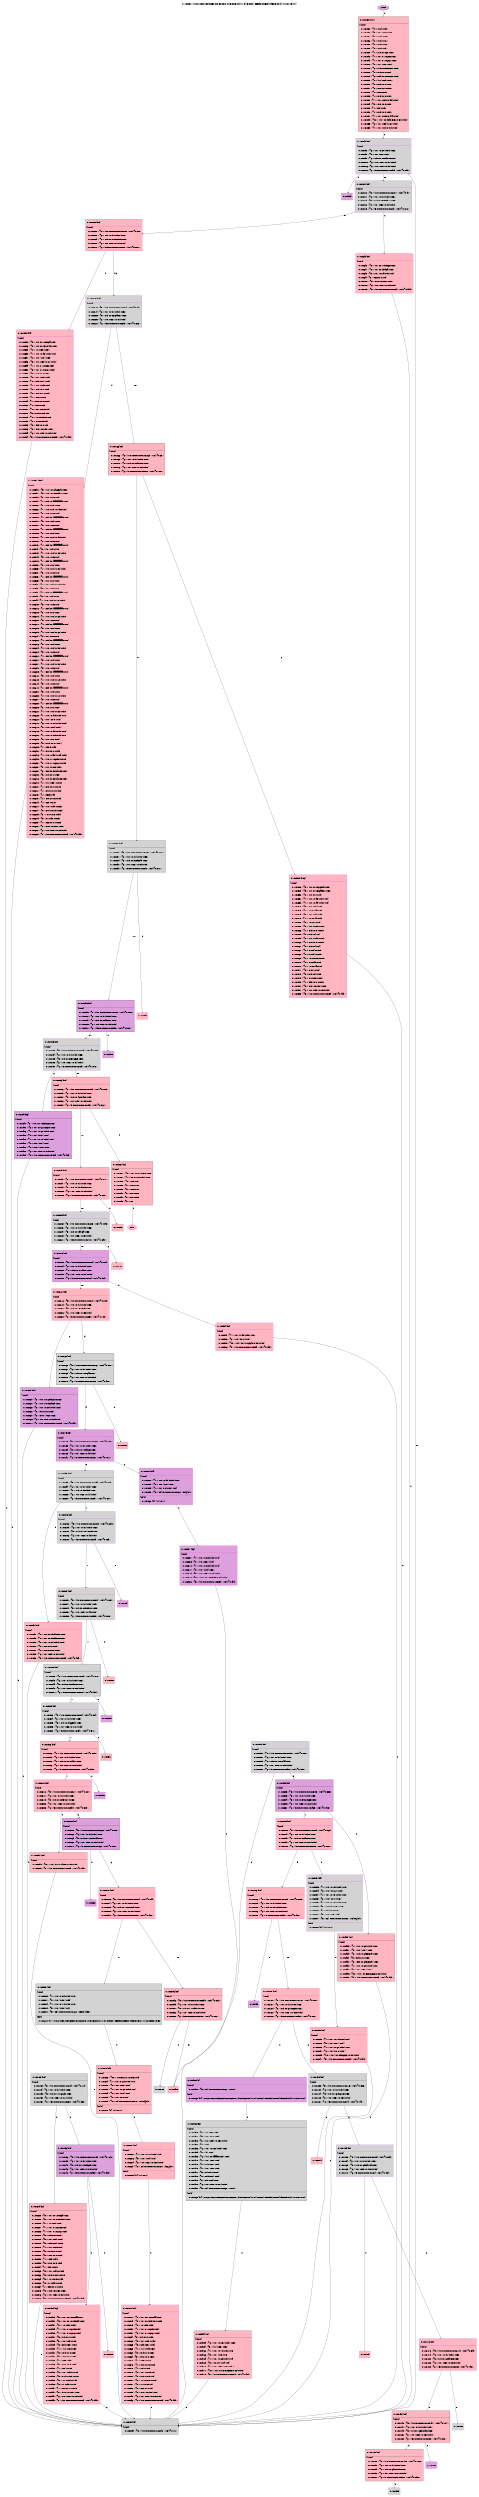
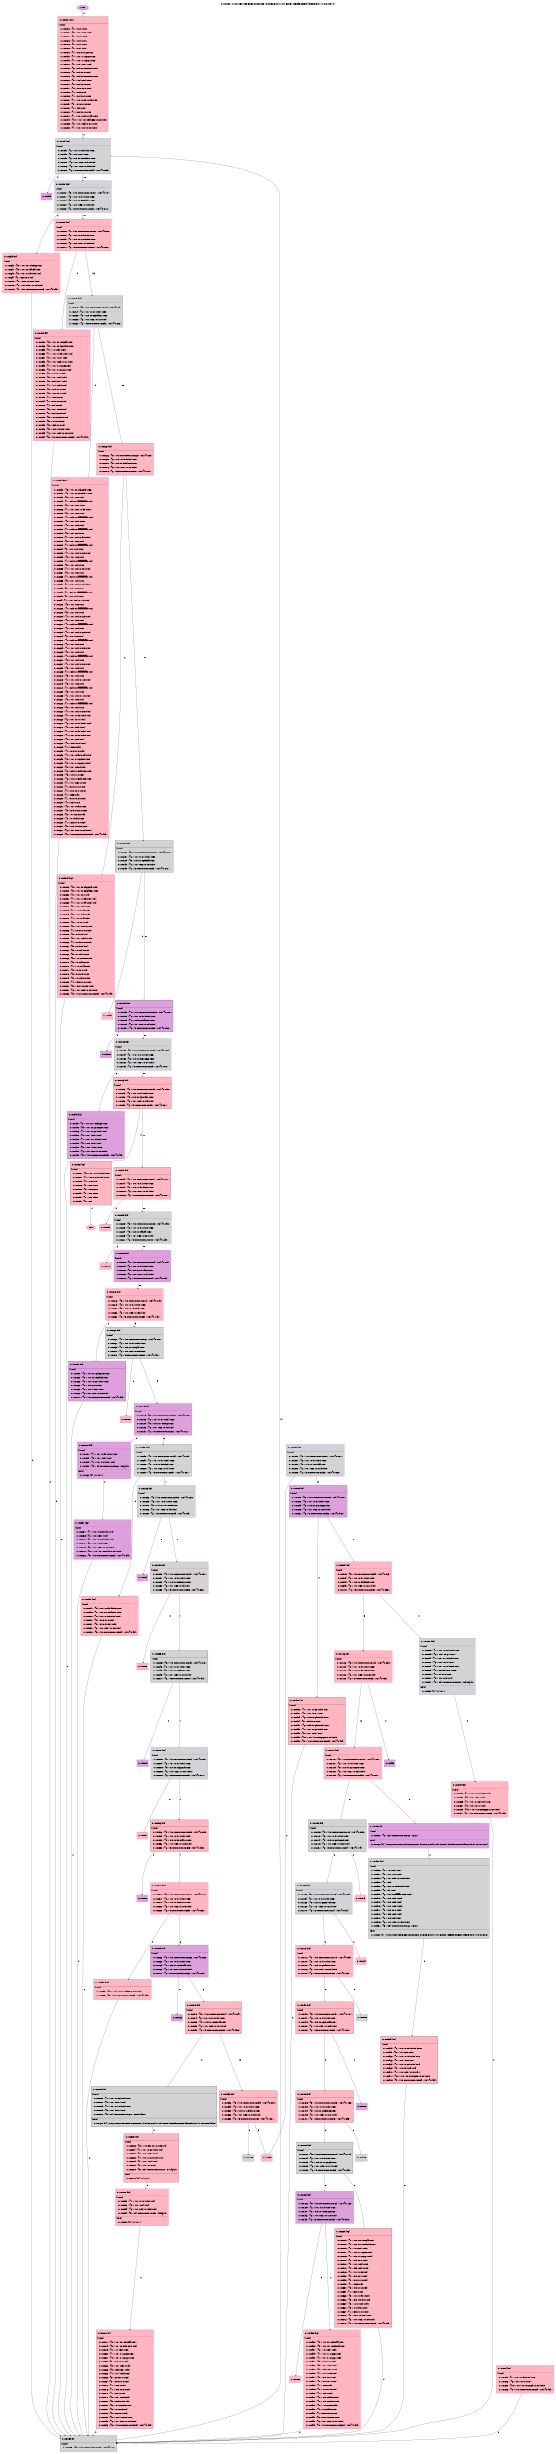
node "0x4028fc [36]": color black -> deeppink
edge "0x40222a [28]" -> "0x402e0f [28]": removed, label "1"
node "0x40237a [28]": color deeppink -> black
edge "0x4024ae [28]" -> "0x4024ca [28]": added, label "2"
